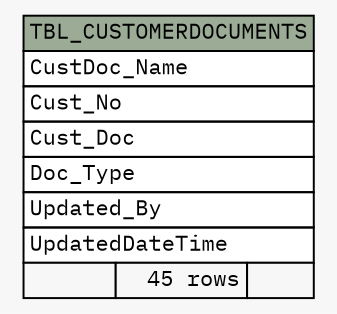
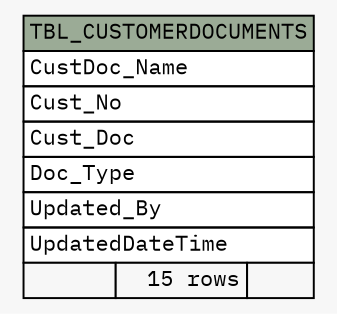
node "TBL_CUSTOMERDOCUMENTS": text "45 rows" -> "15 rows"
